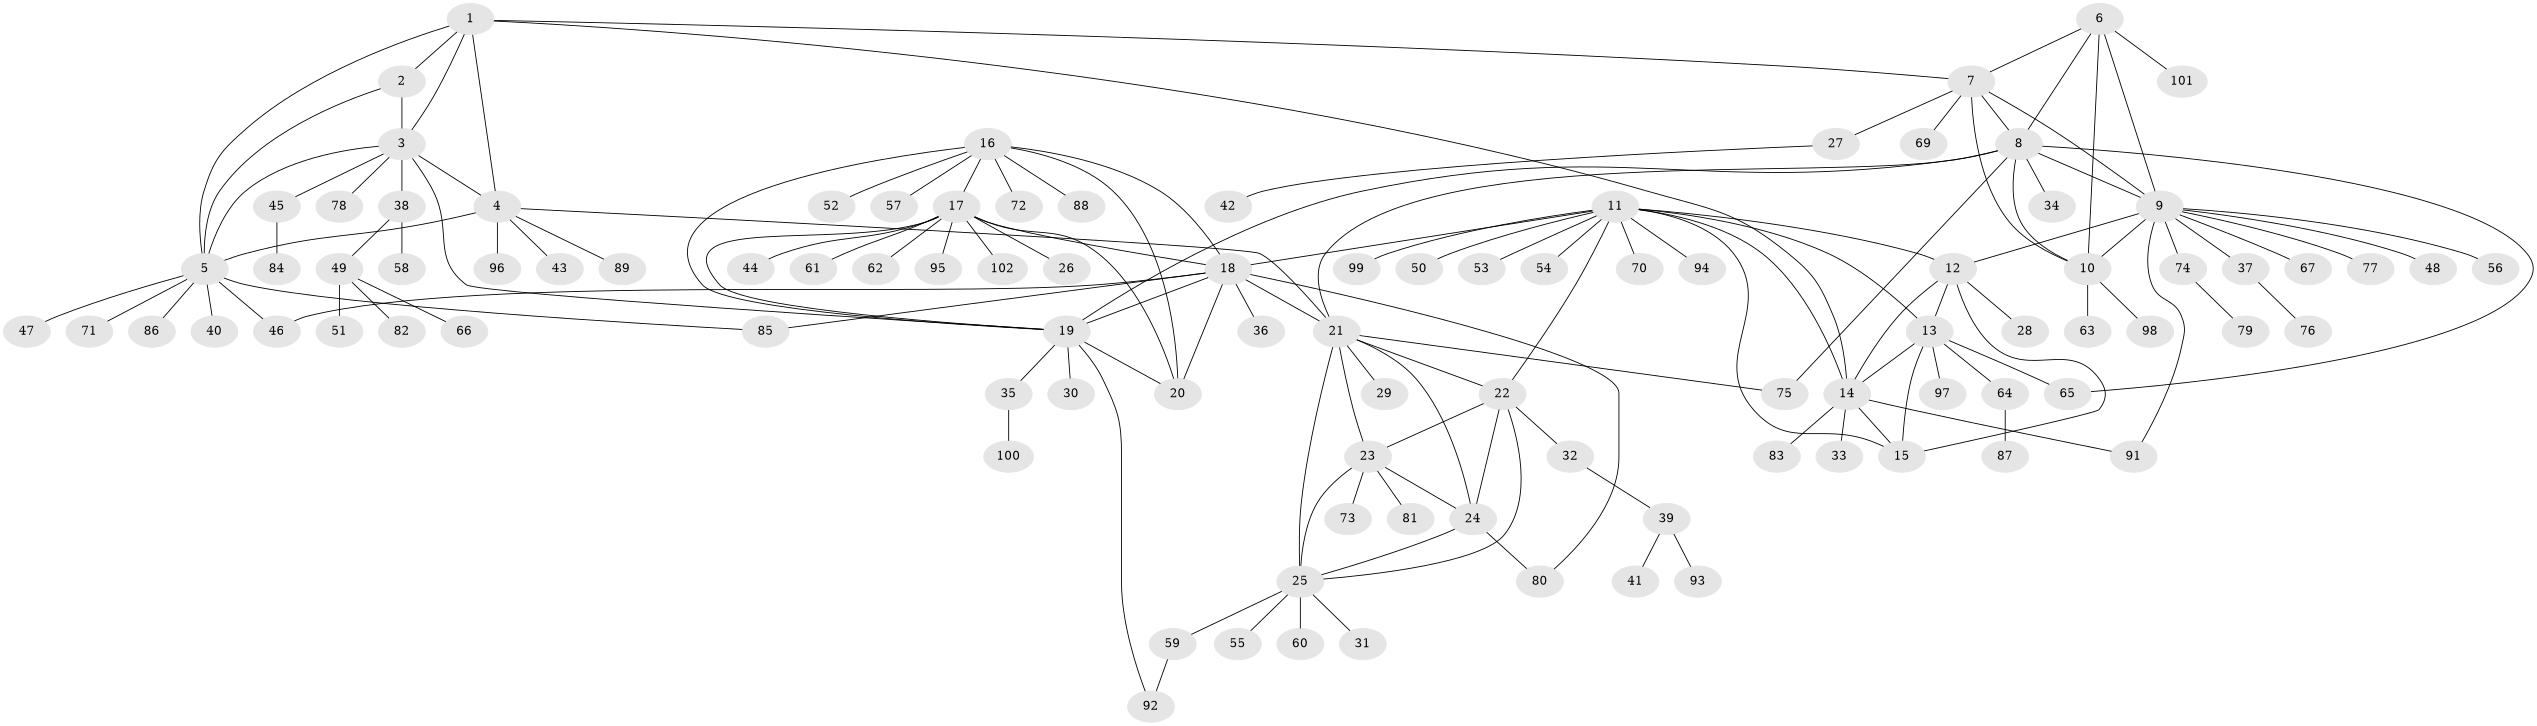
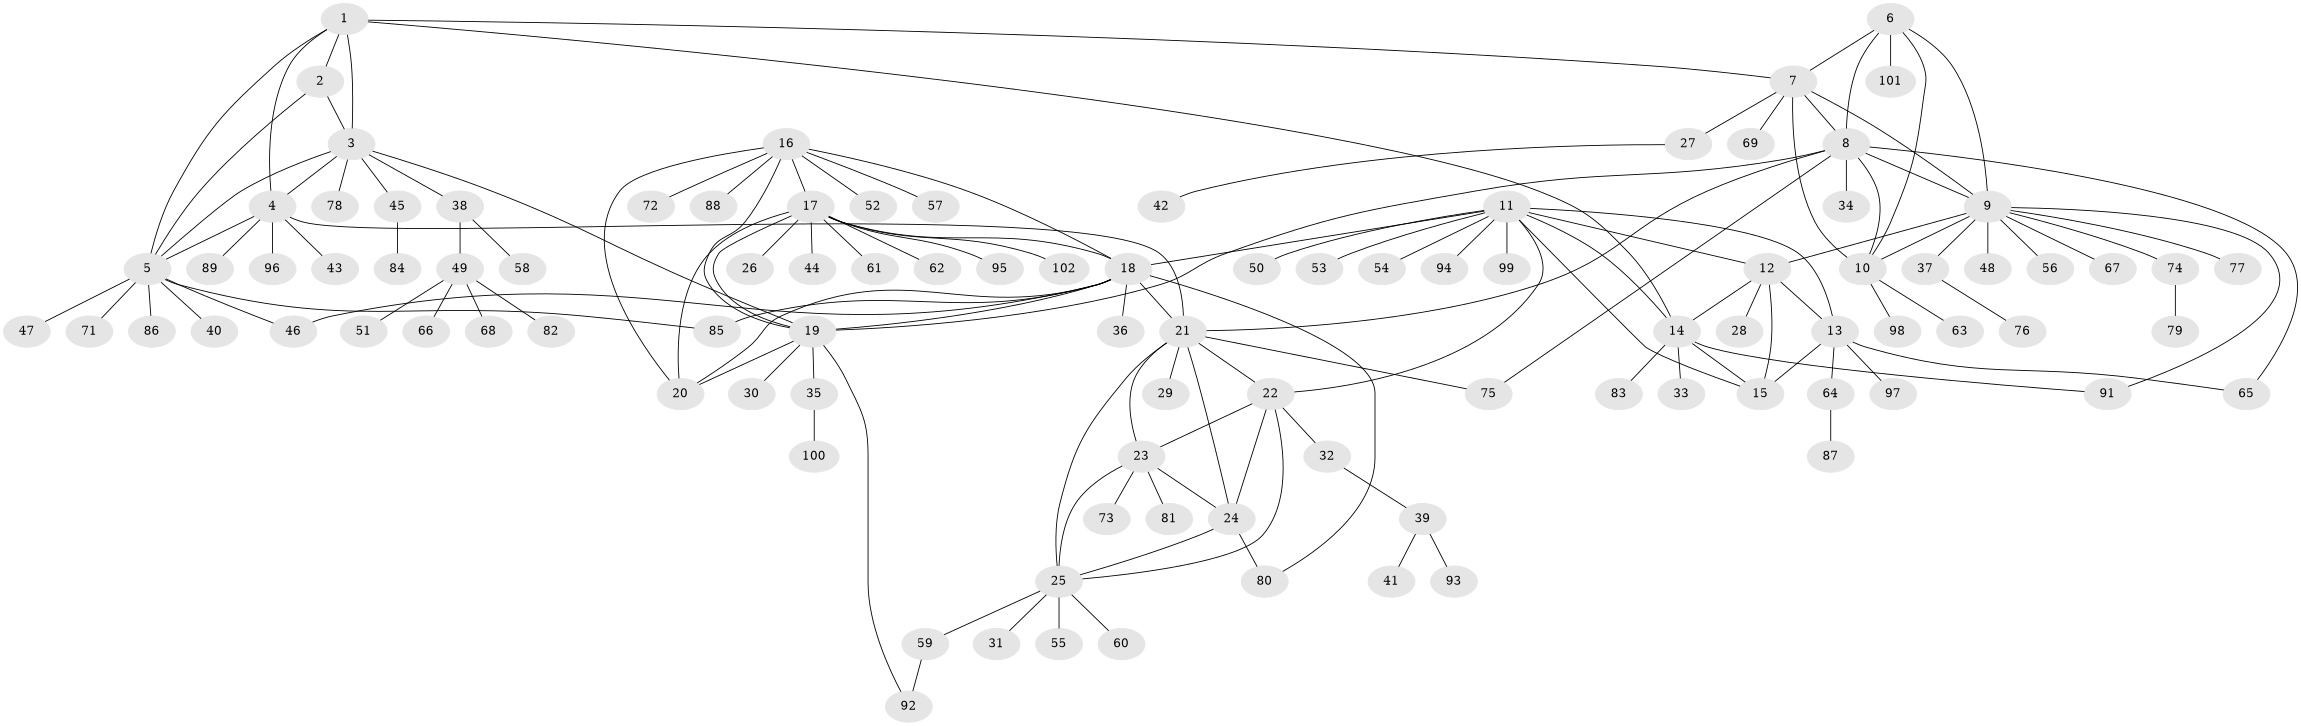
node "70": removed
node "68": added
edge "13" -- "14": removed
